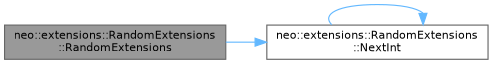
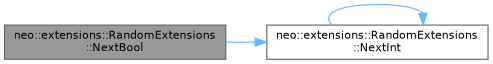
node "neo::extensions::RandomExtensions ::RandomExtensions": label "neo::extensions::RandomExtensions ::RandomExtensions" -> "neo::extensions::RandomExtensions ::NextBool"
